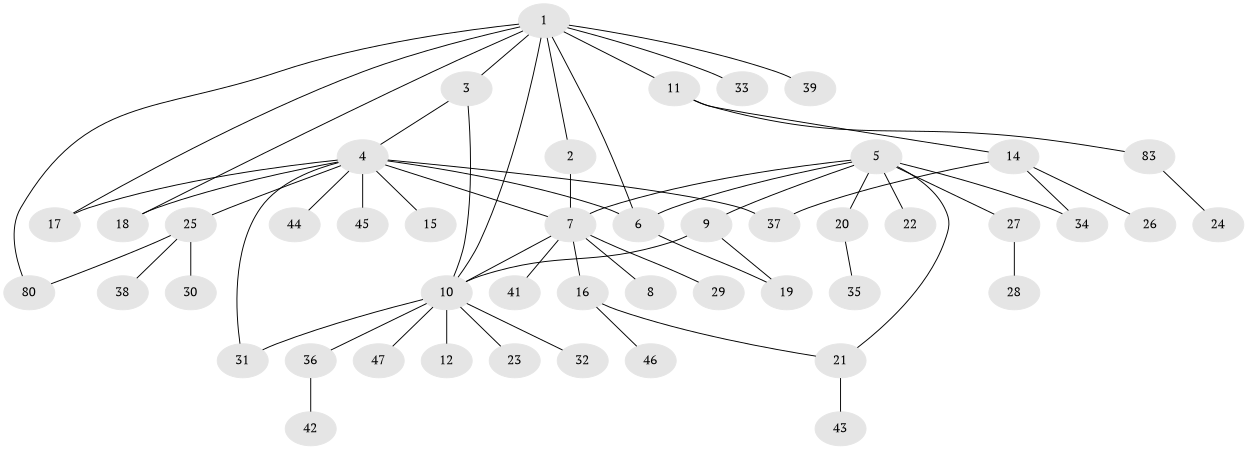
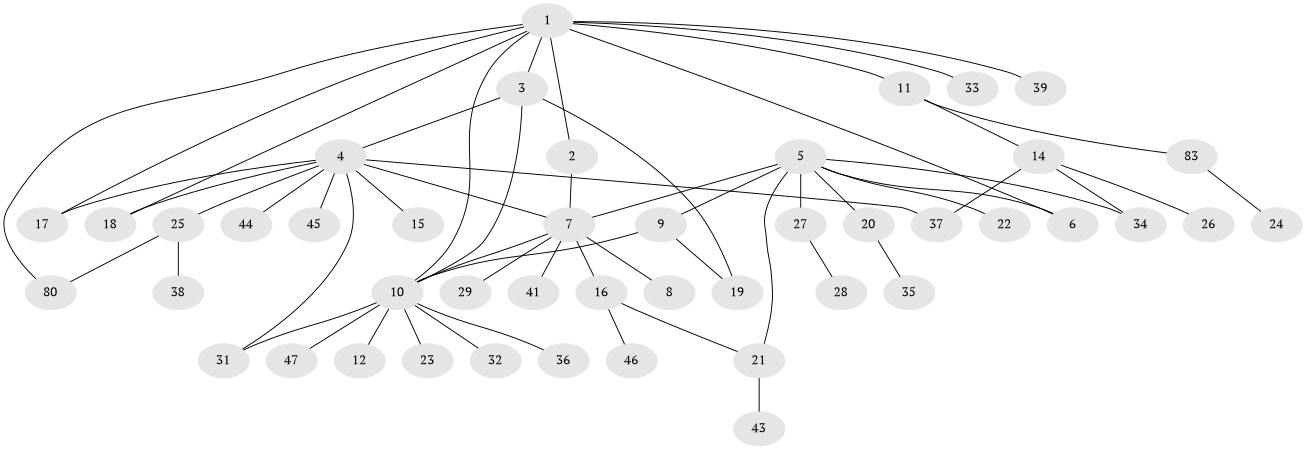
edge "4" -- "6": removed
edge "6" -- "19": now "3" -- "19"
node "30": removed
node "42": removed
